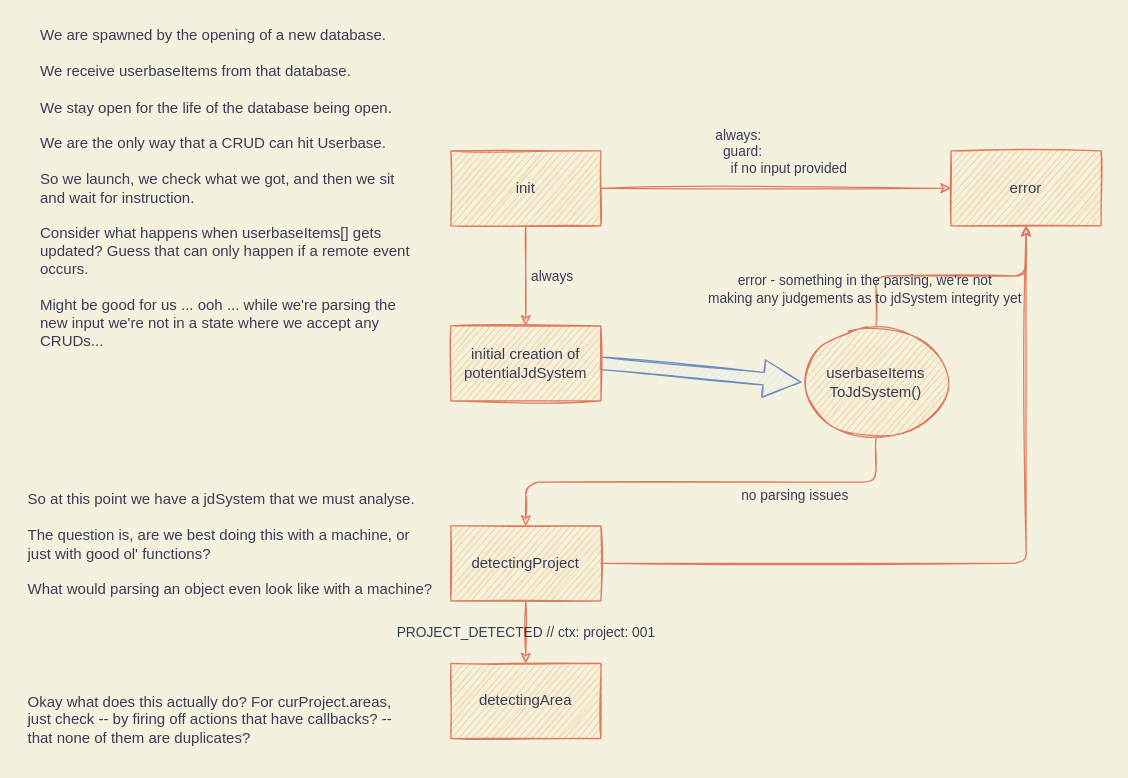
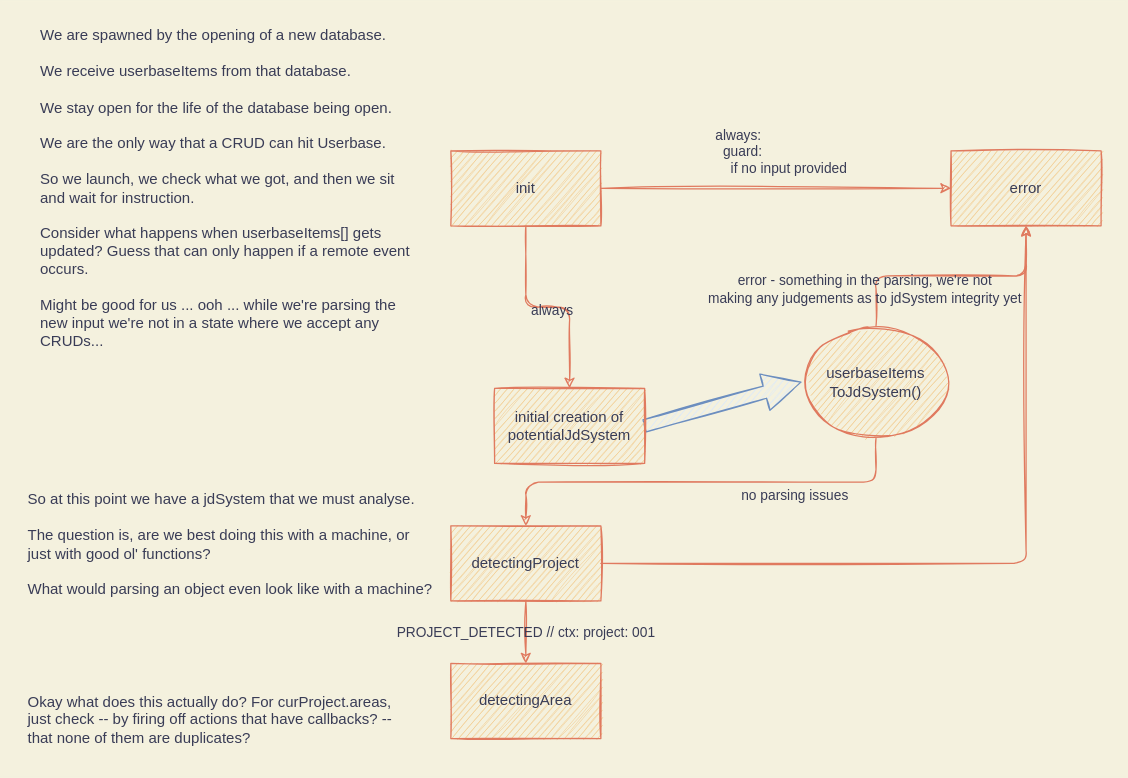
node "initial creation of potentialJdSystem": moved (526, 363) -> (569, 426)
